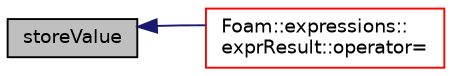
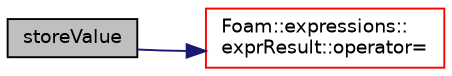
edge "Foam::expressions:: exprResult::operator=" -> "storeValue": reversed
